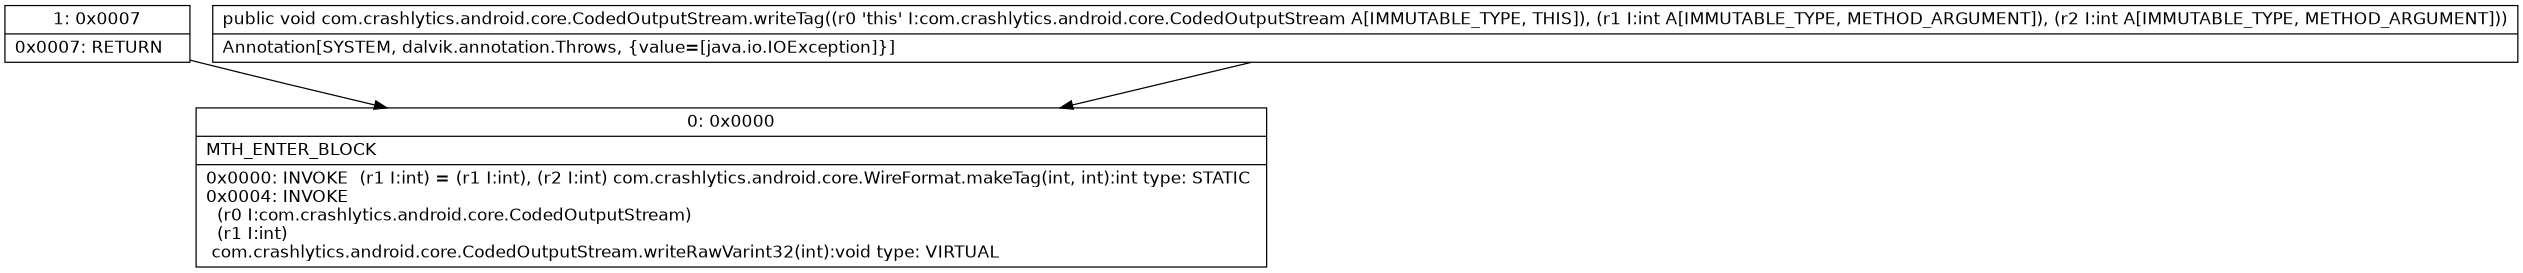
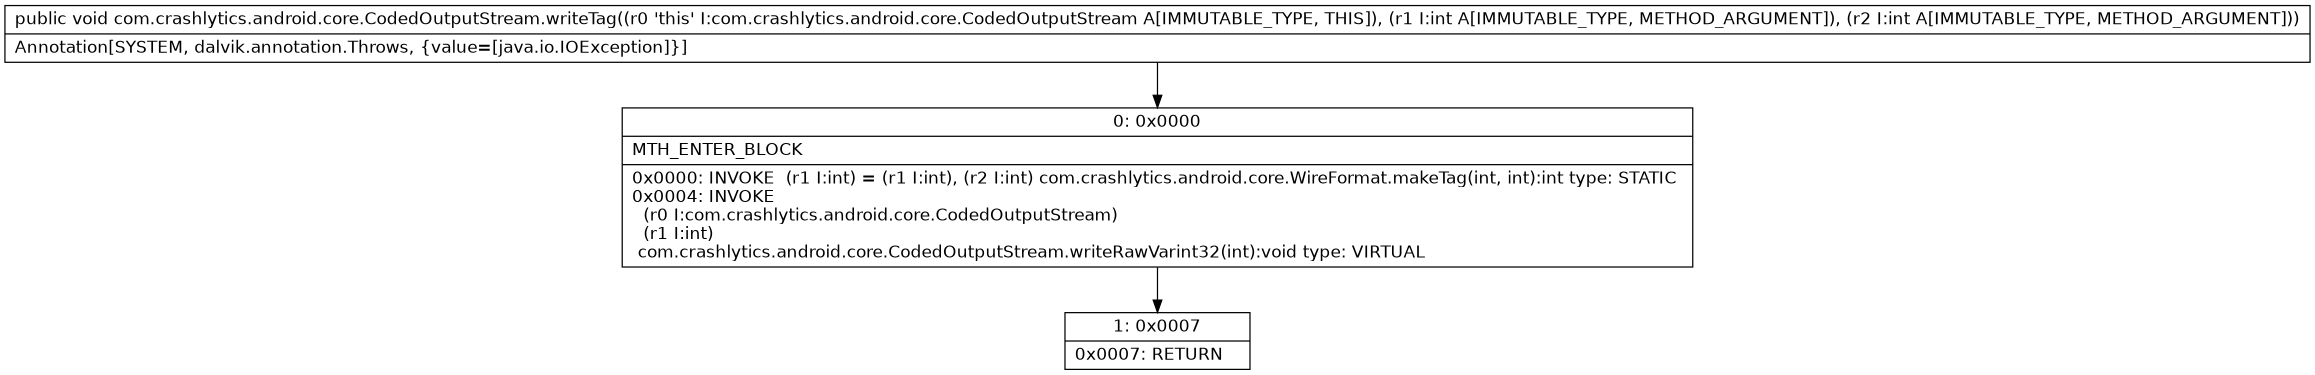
edge "1: 0x0007" -> "0: 0x0000": reversed
